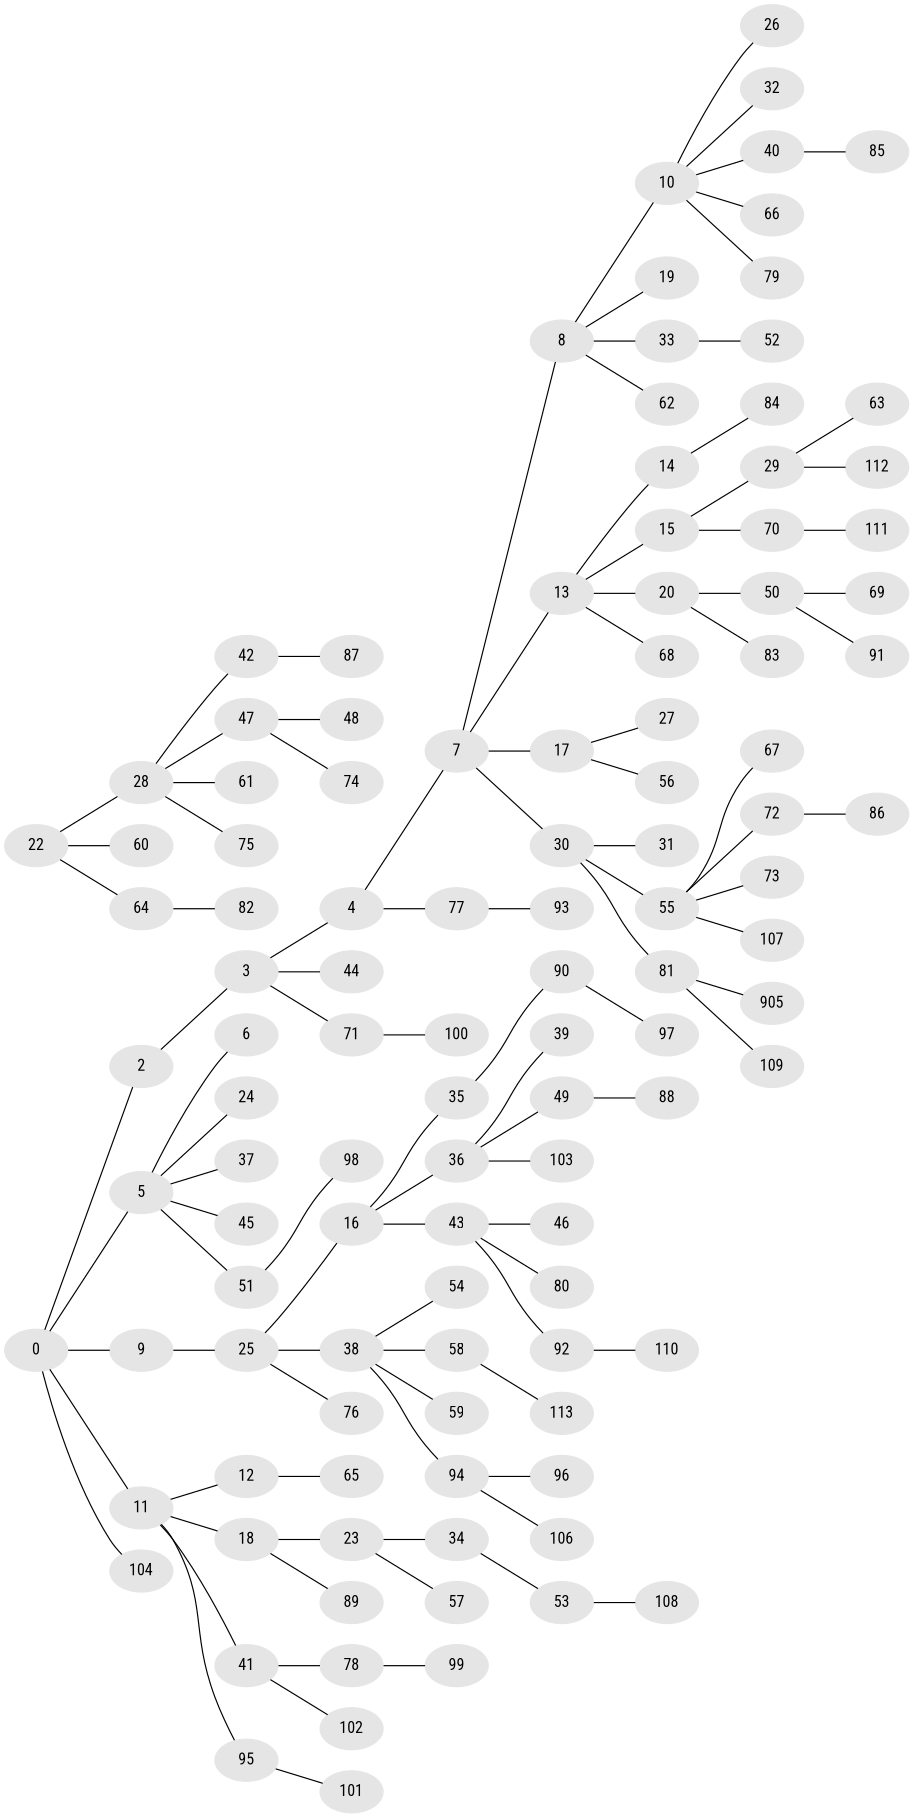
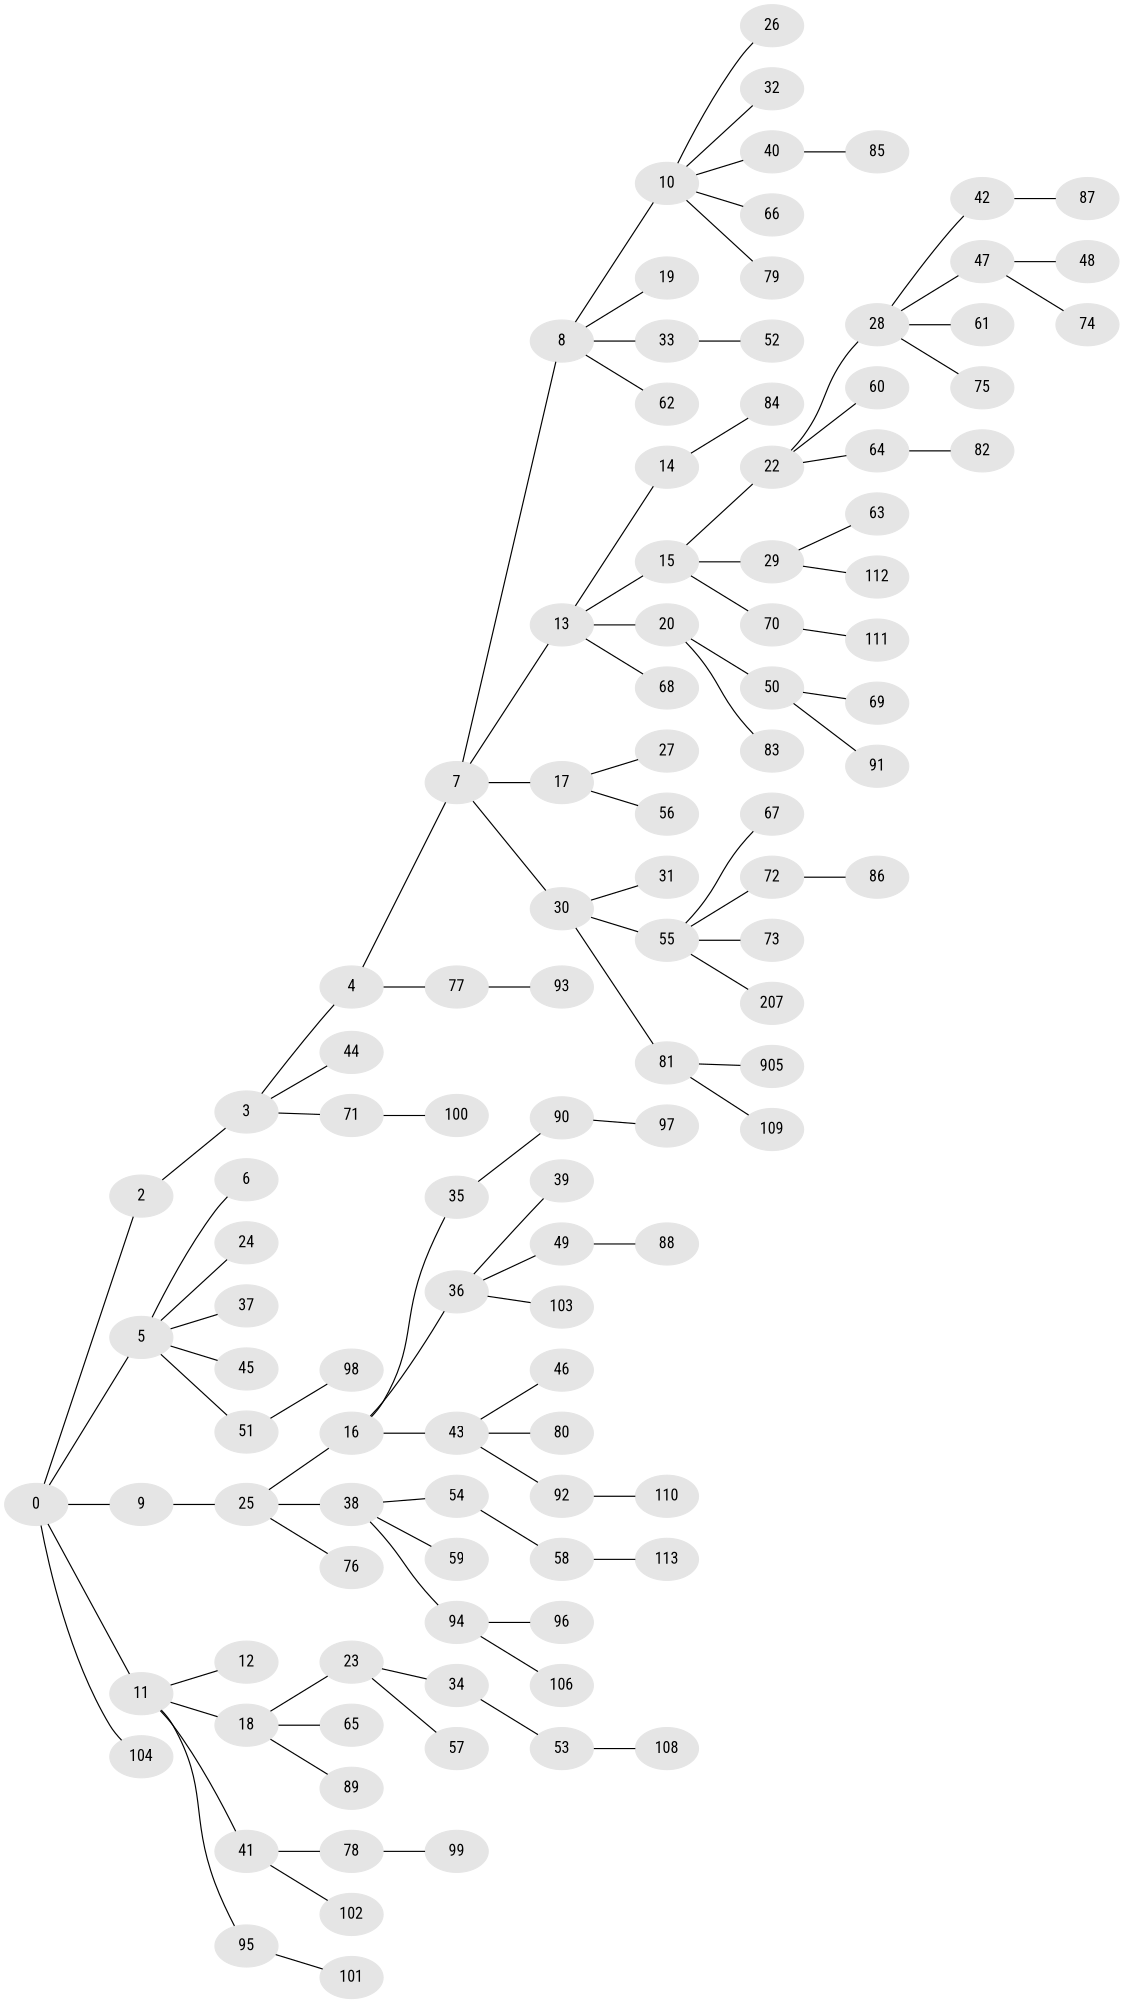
edge "22" -- "15": added
node "107": label "107" -> "207"
edge "38" -- "58": now "54" -- "58"
edge "12" -- "65": now "18" -- "65"
